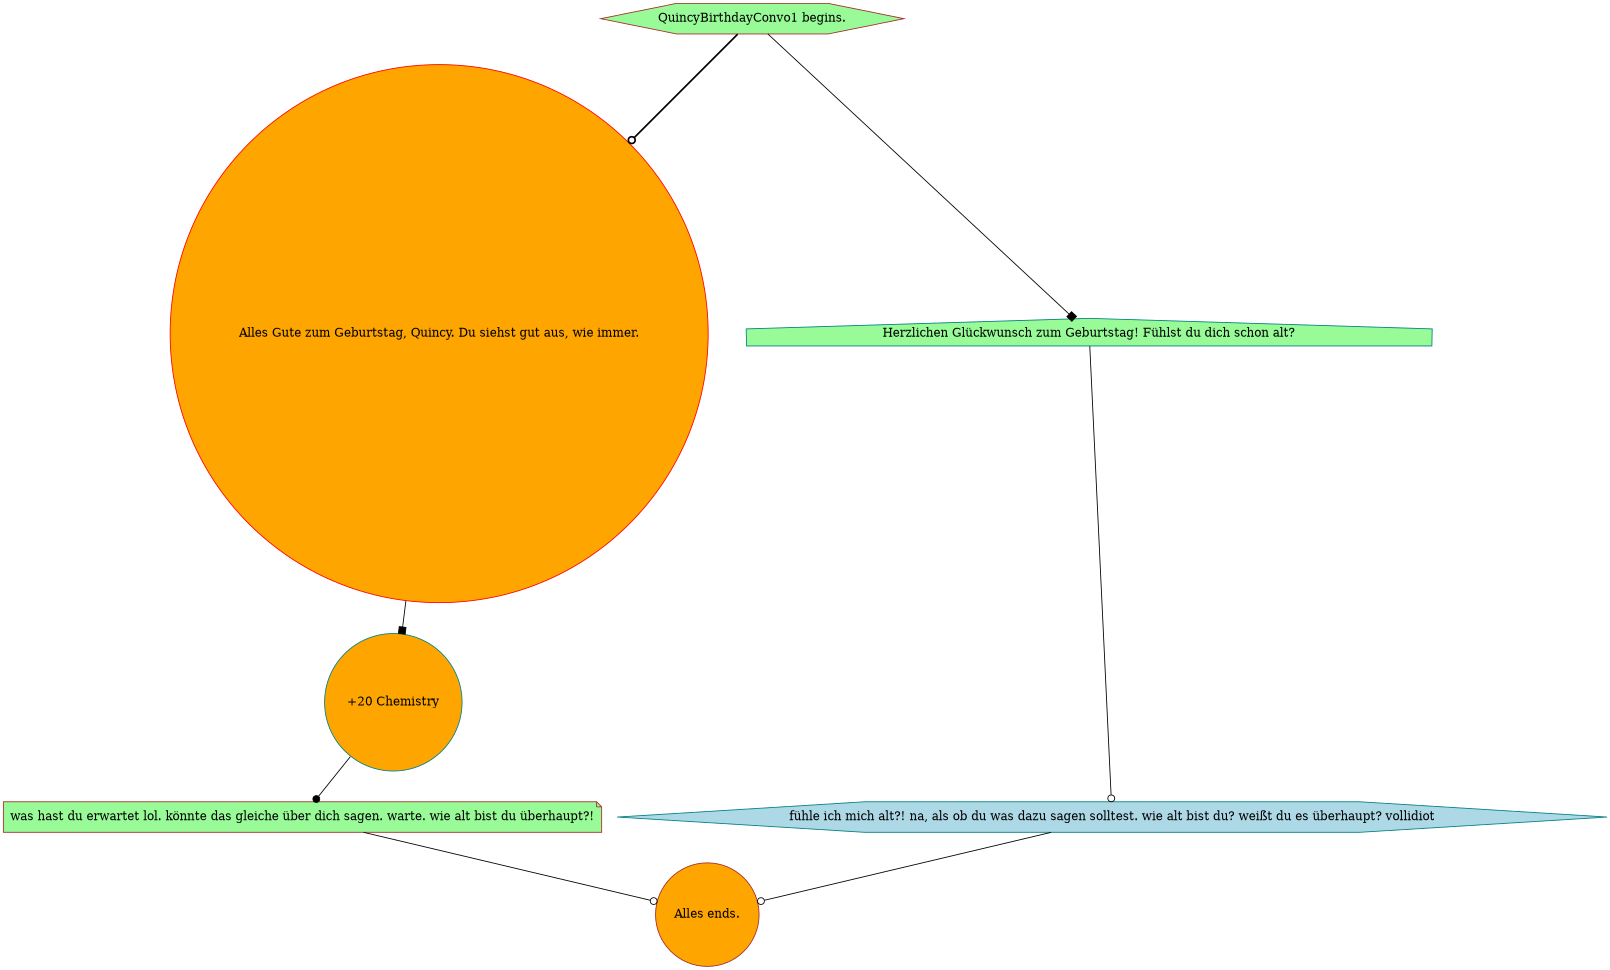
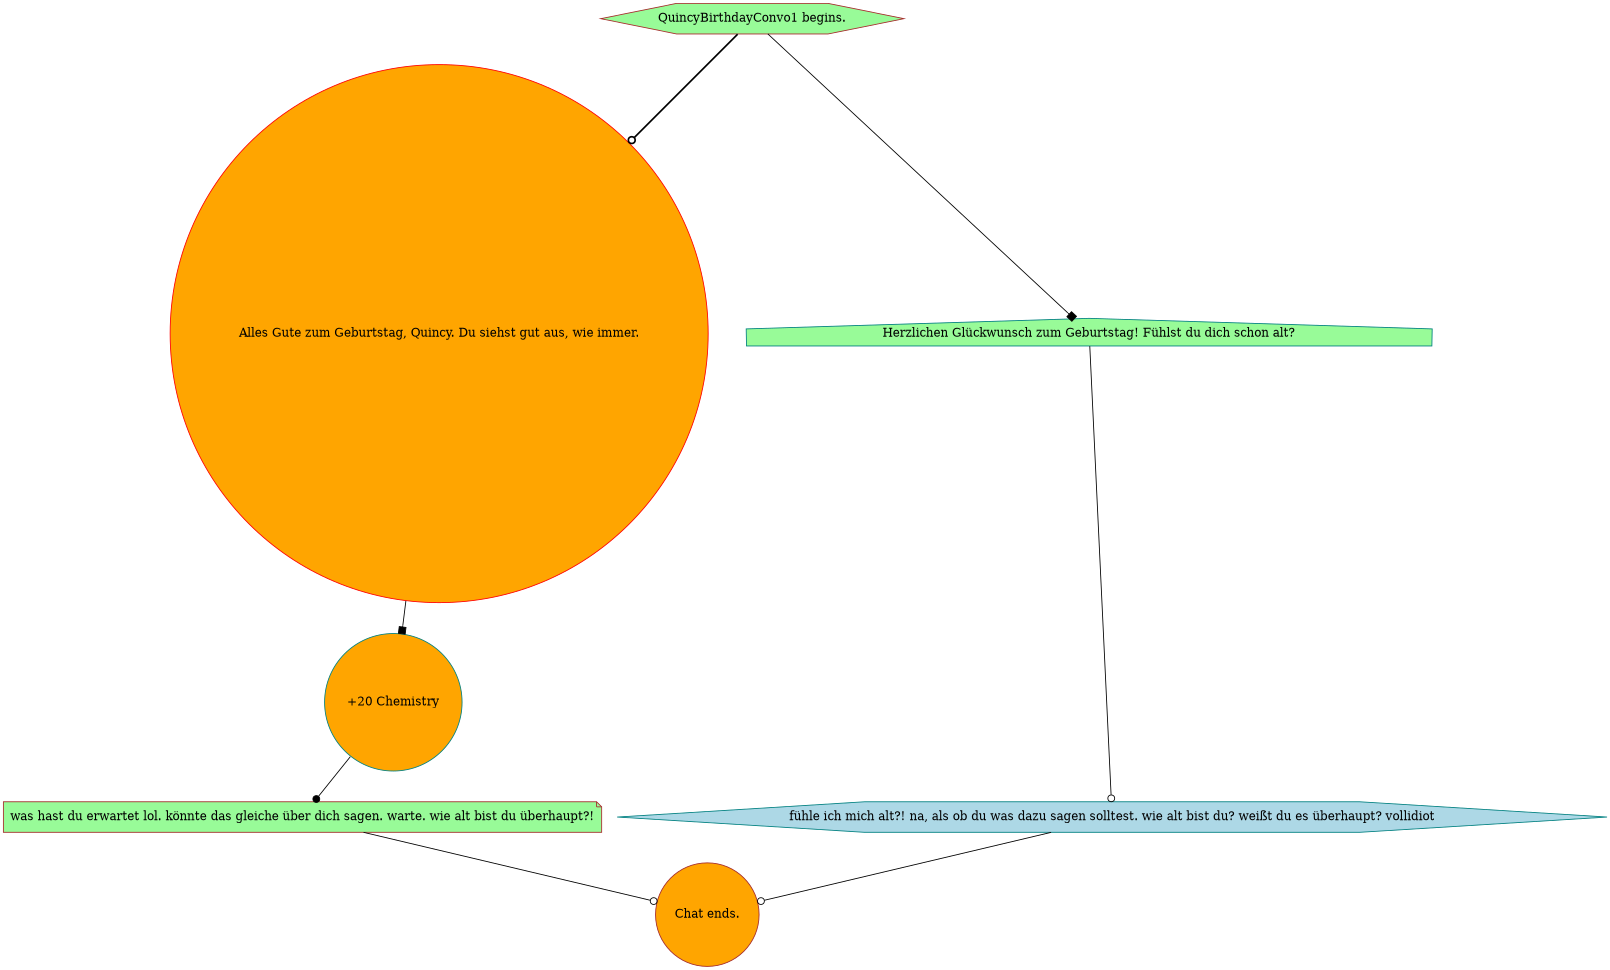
node "Alles ends.": label "Alles ends." -> "Chat ends."
